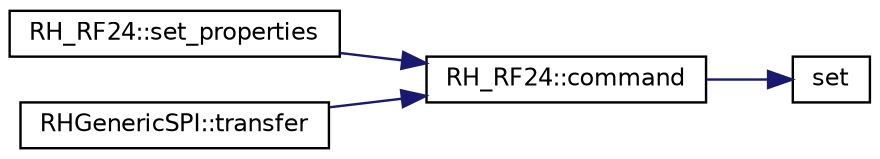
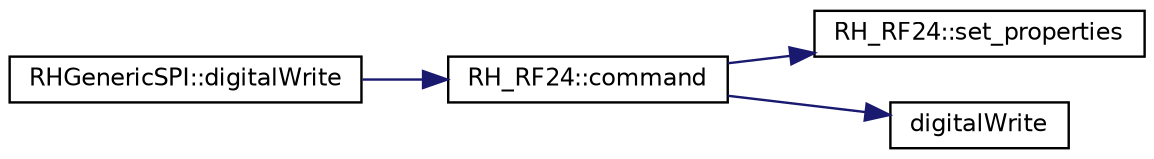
edge "RH_RF24::set_properties" -> "RH_RF24::command": reversed
node "set": label "set" -> "digitalWrite"
node "RHGenericSPI::transfer": label "RHGenericSPI::transfer" -> "RHGenericSPI::digitalWrite"
